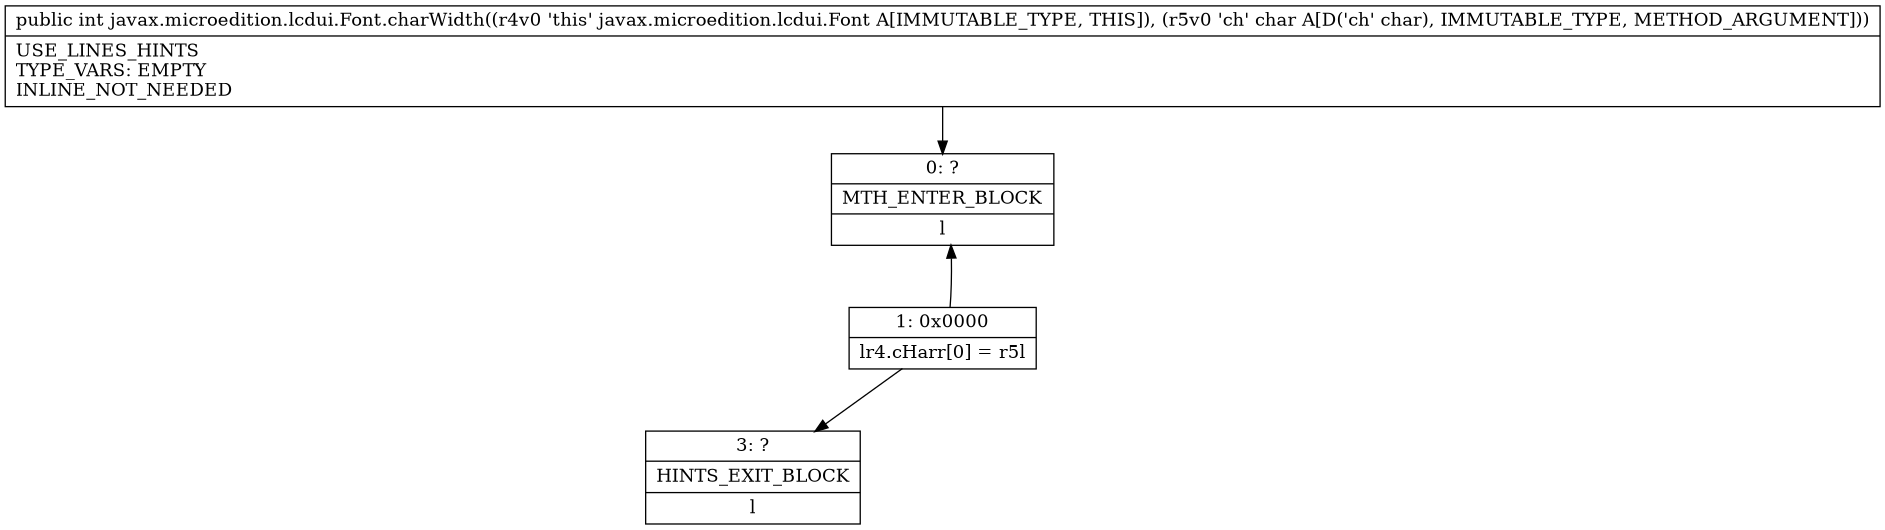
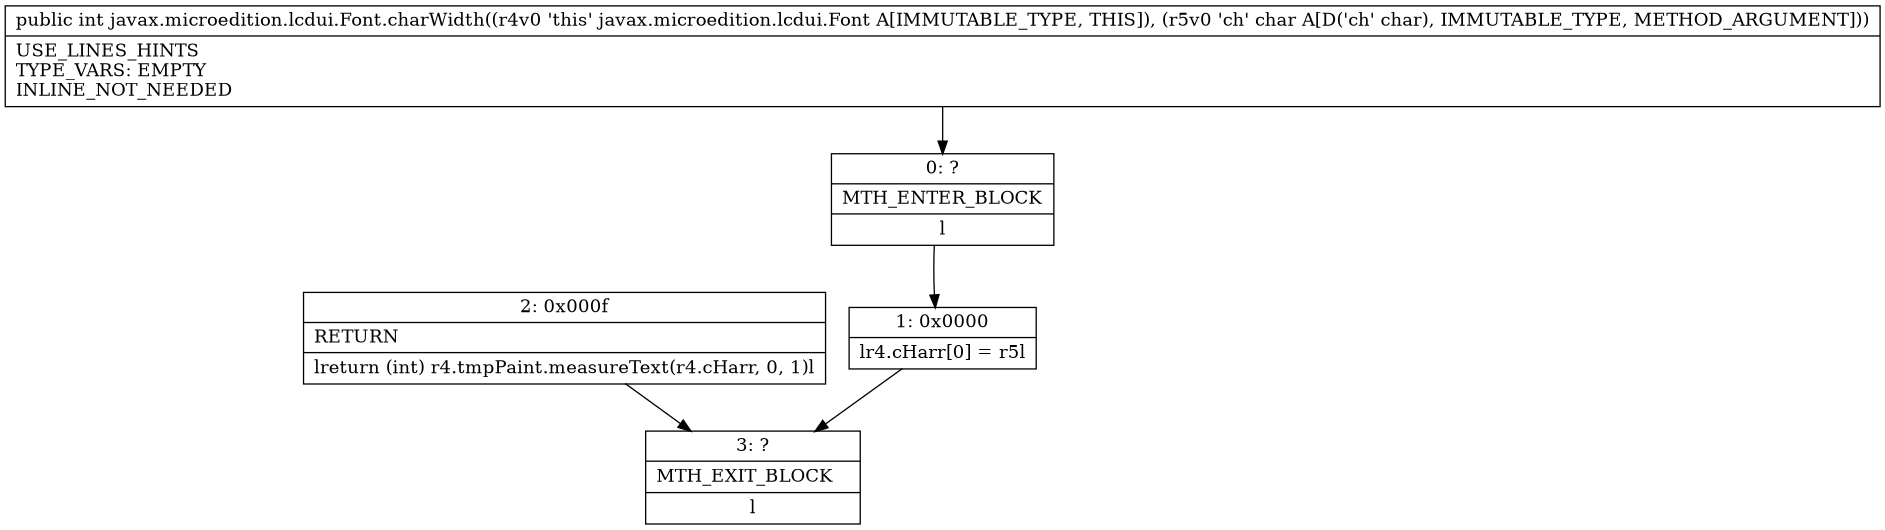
edge "1: 0x0000" -> "0: ?": reversed
node "2: 0x000f": added
node "3: ?": text "HINTS_EXIT_BLOCK" -> "MTH_EXIT_BLOCK"
